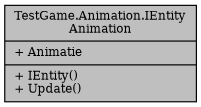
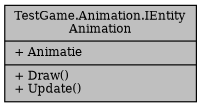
node "TestGame.Animation.IEntity": text "+ IEntity()" -> "+ Draw()"
